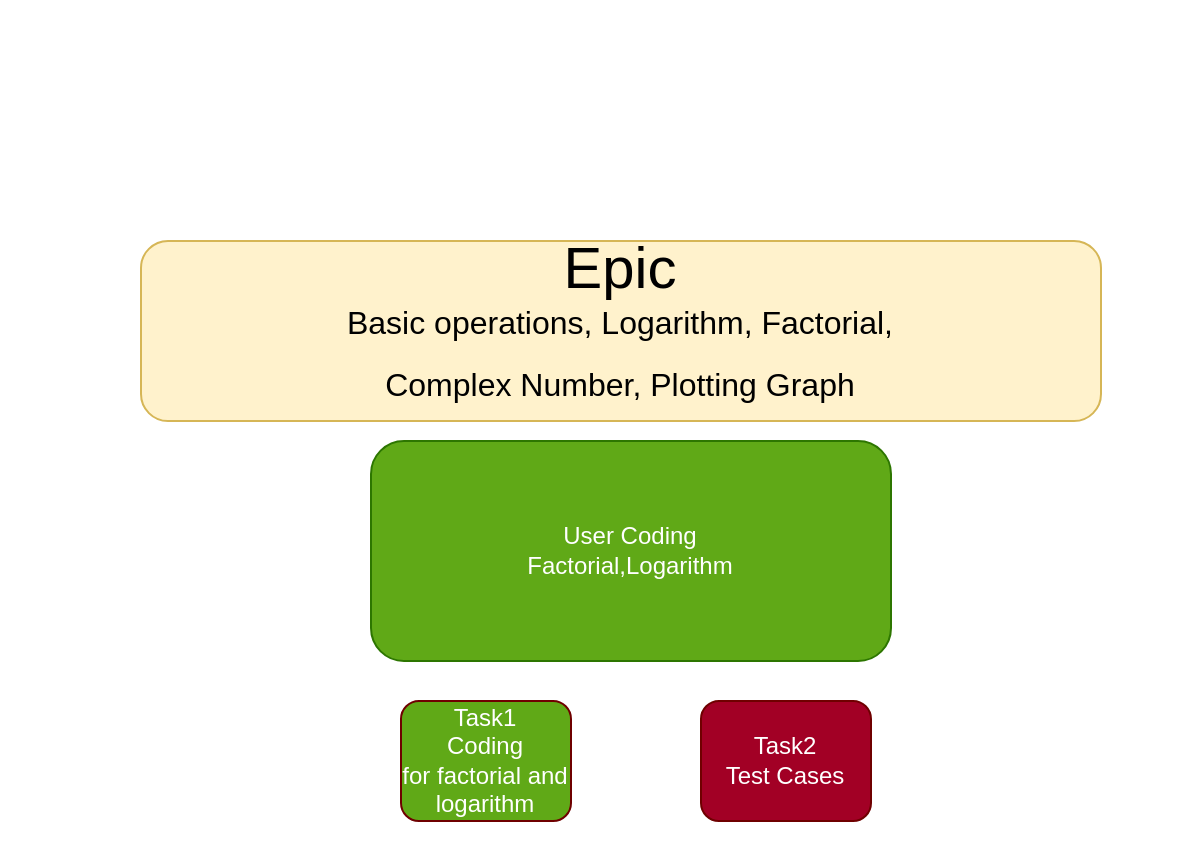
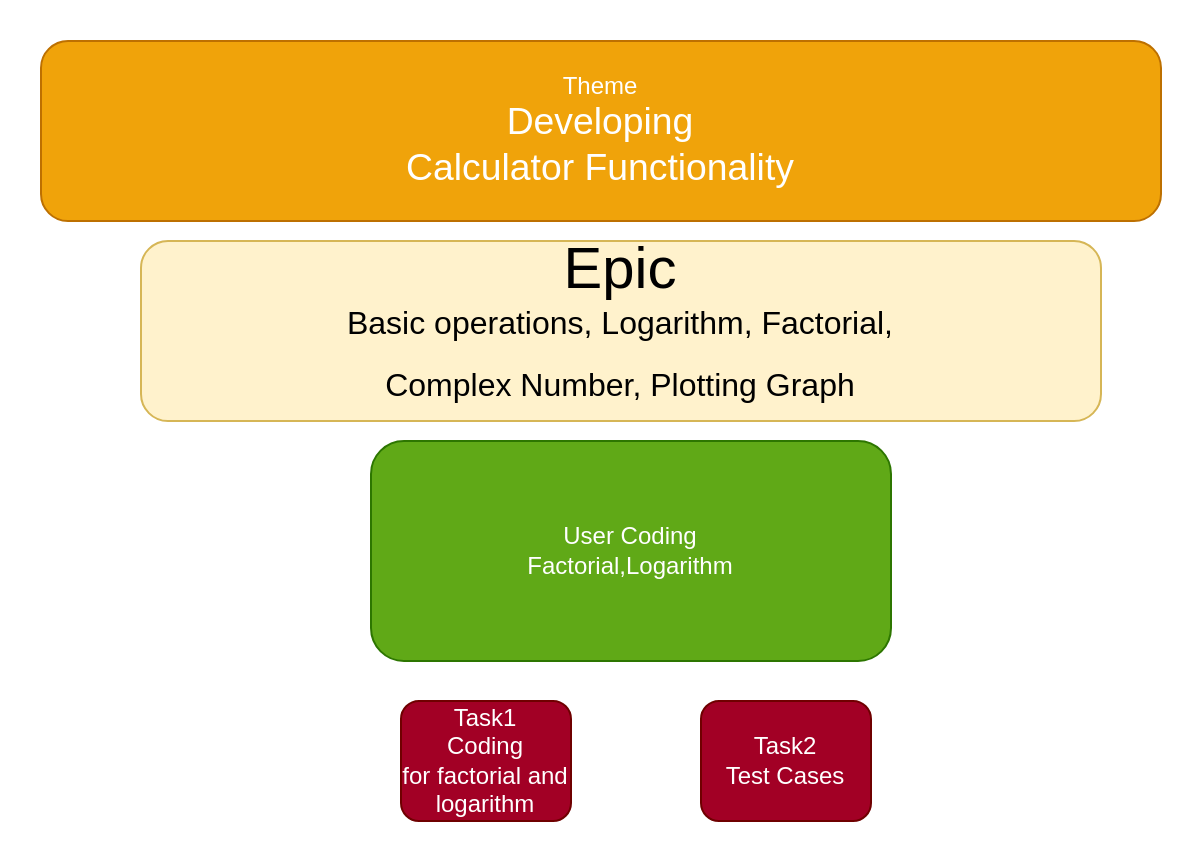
node "Theme Developing Calculator Functionality": added
node "Task1 Coding for factorial and logarithm": fillcolor #60a917 -> #a20025
